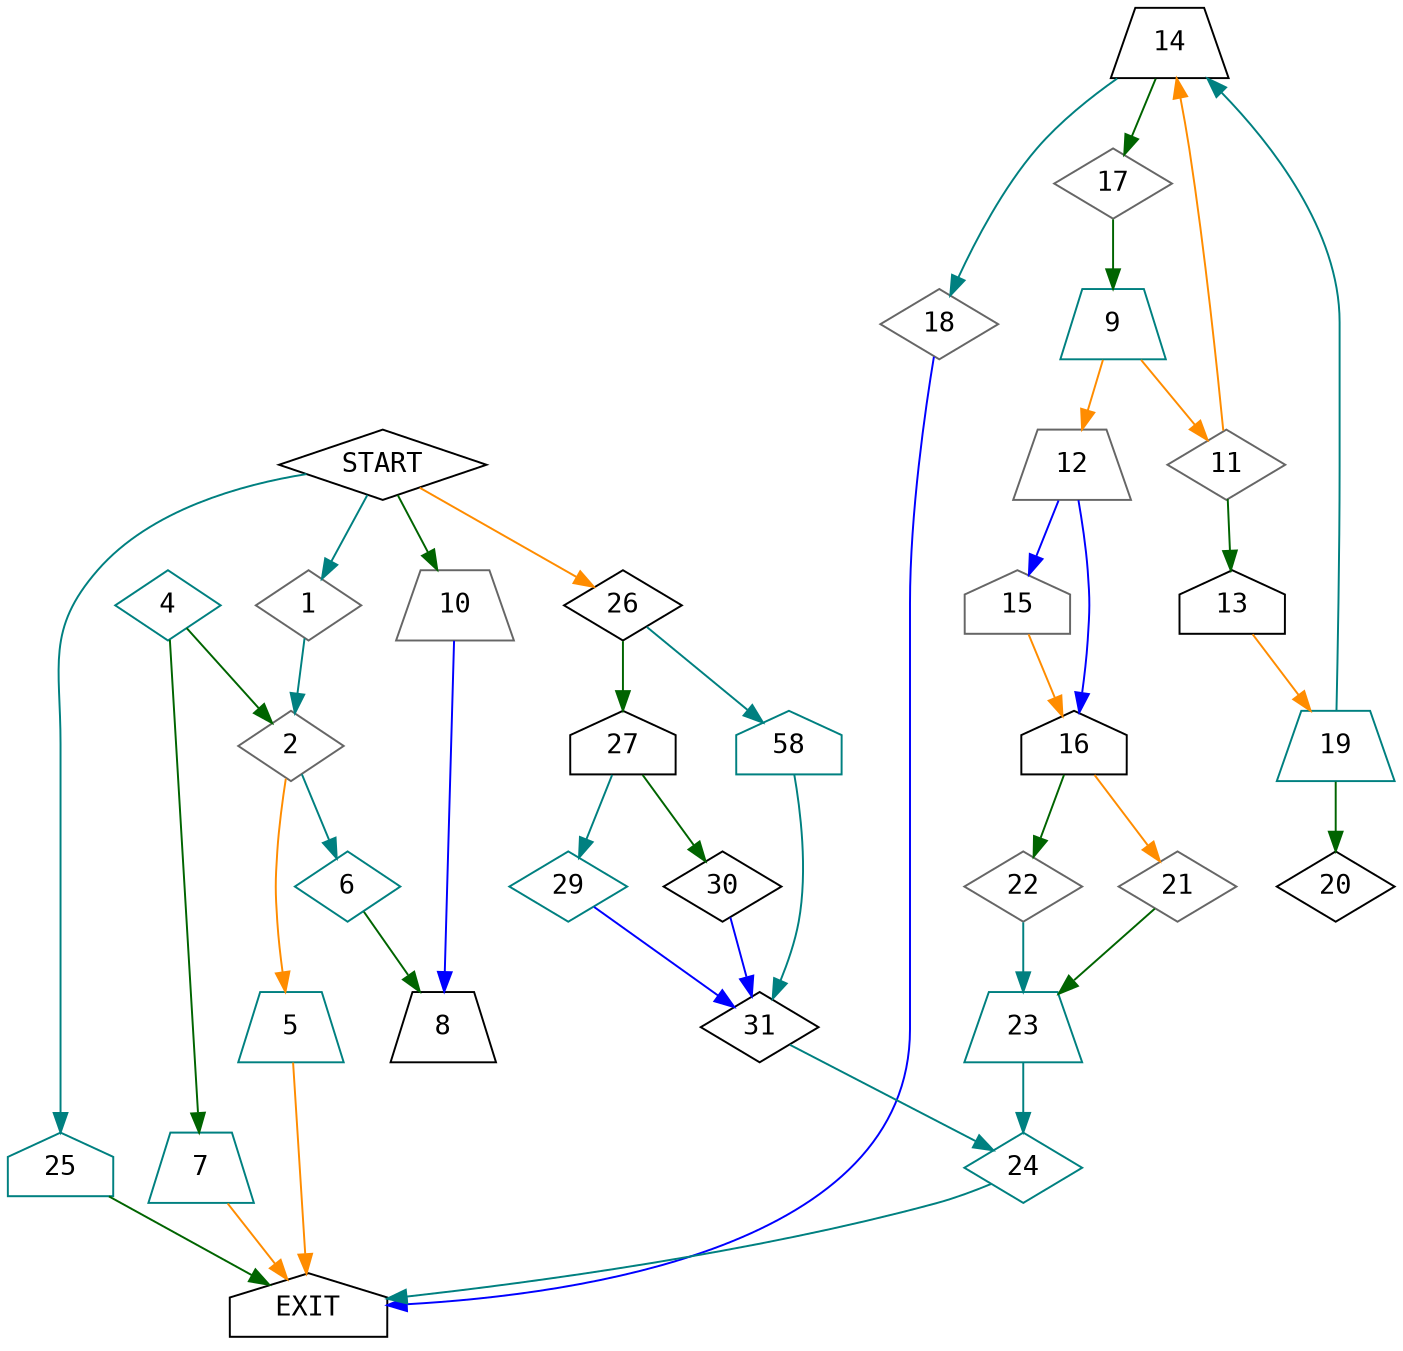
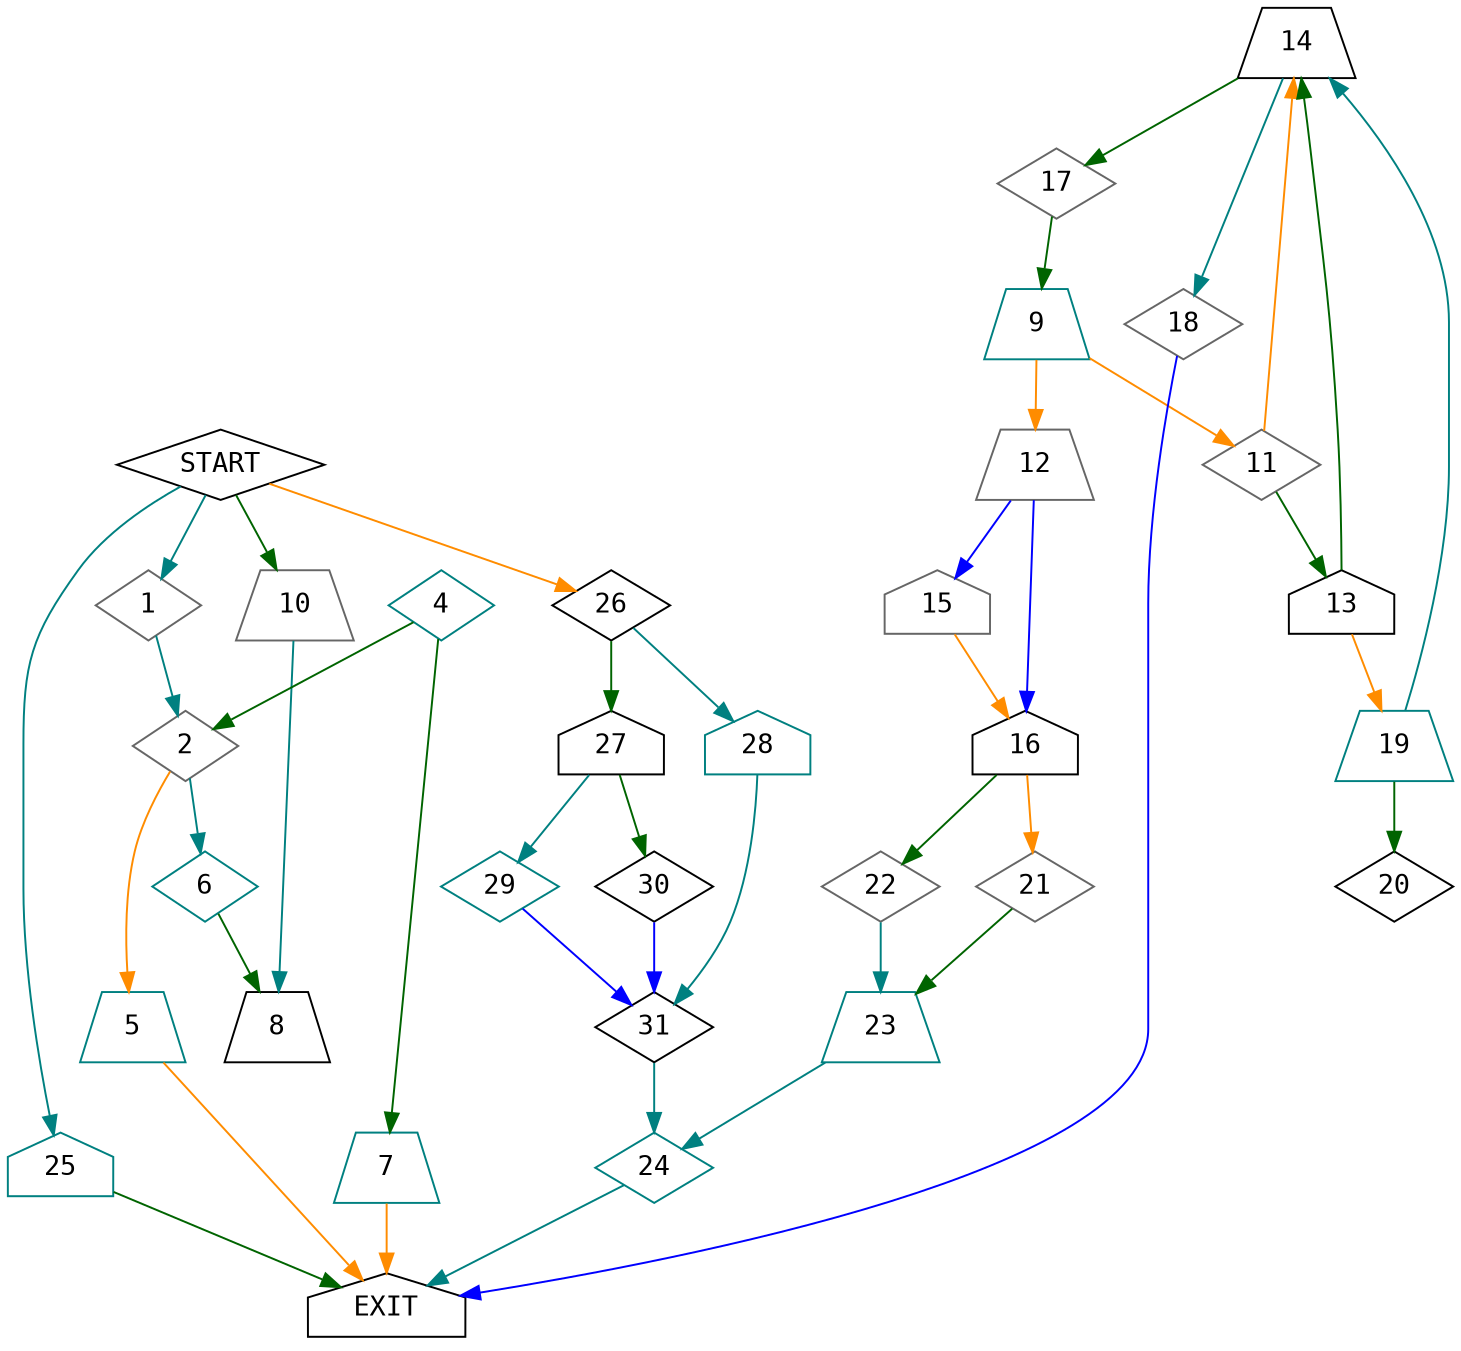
edge "13" -> "14": added
node "58": label "58" -> "28"
edge "10" -> "8": color blue -> teal
